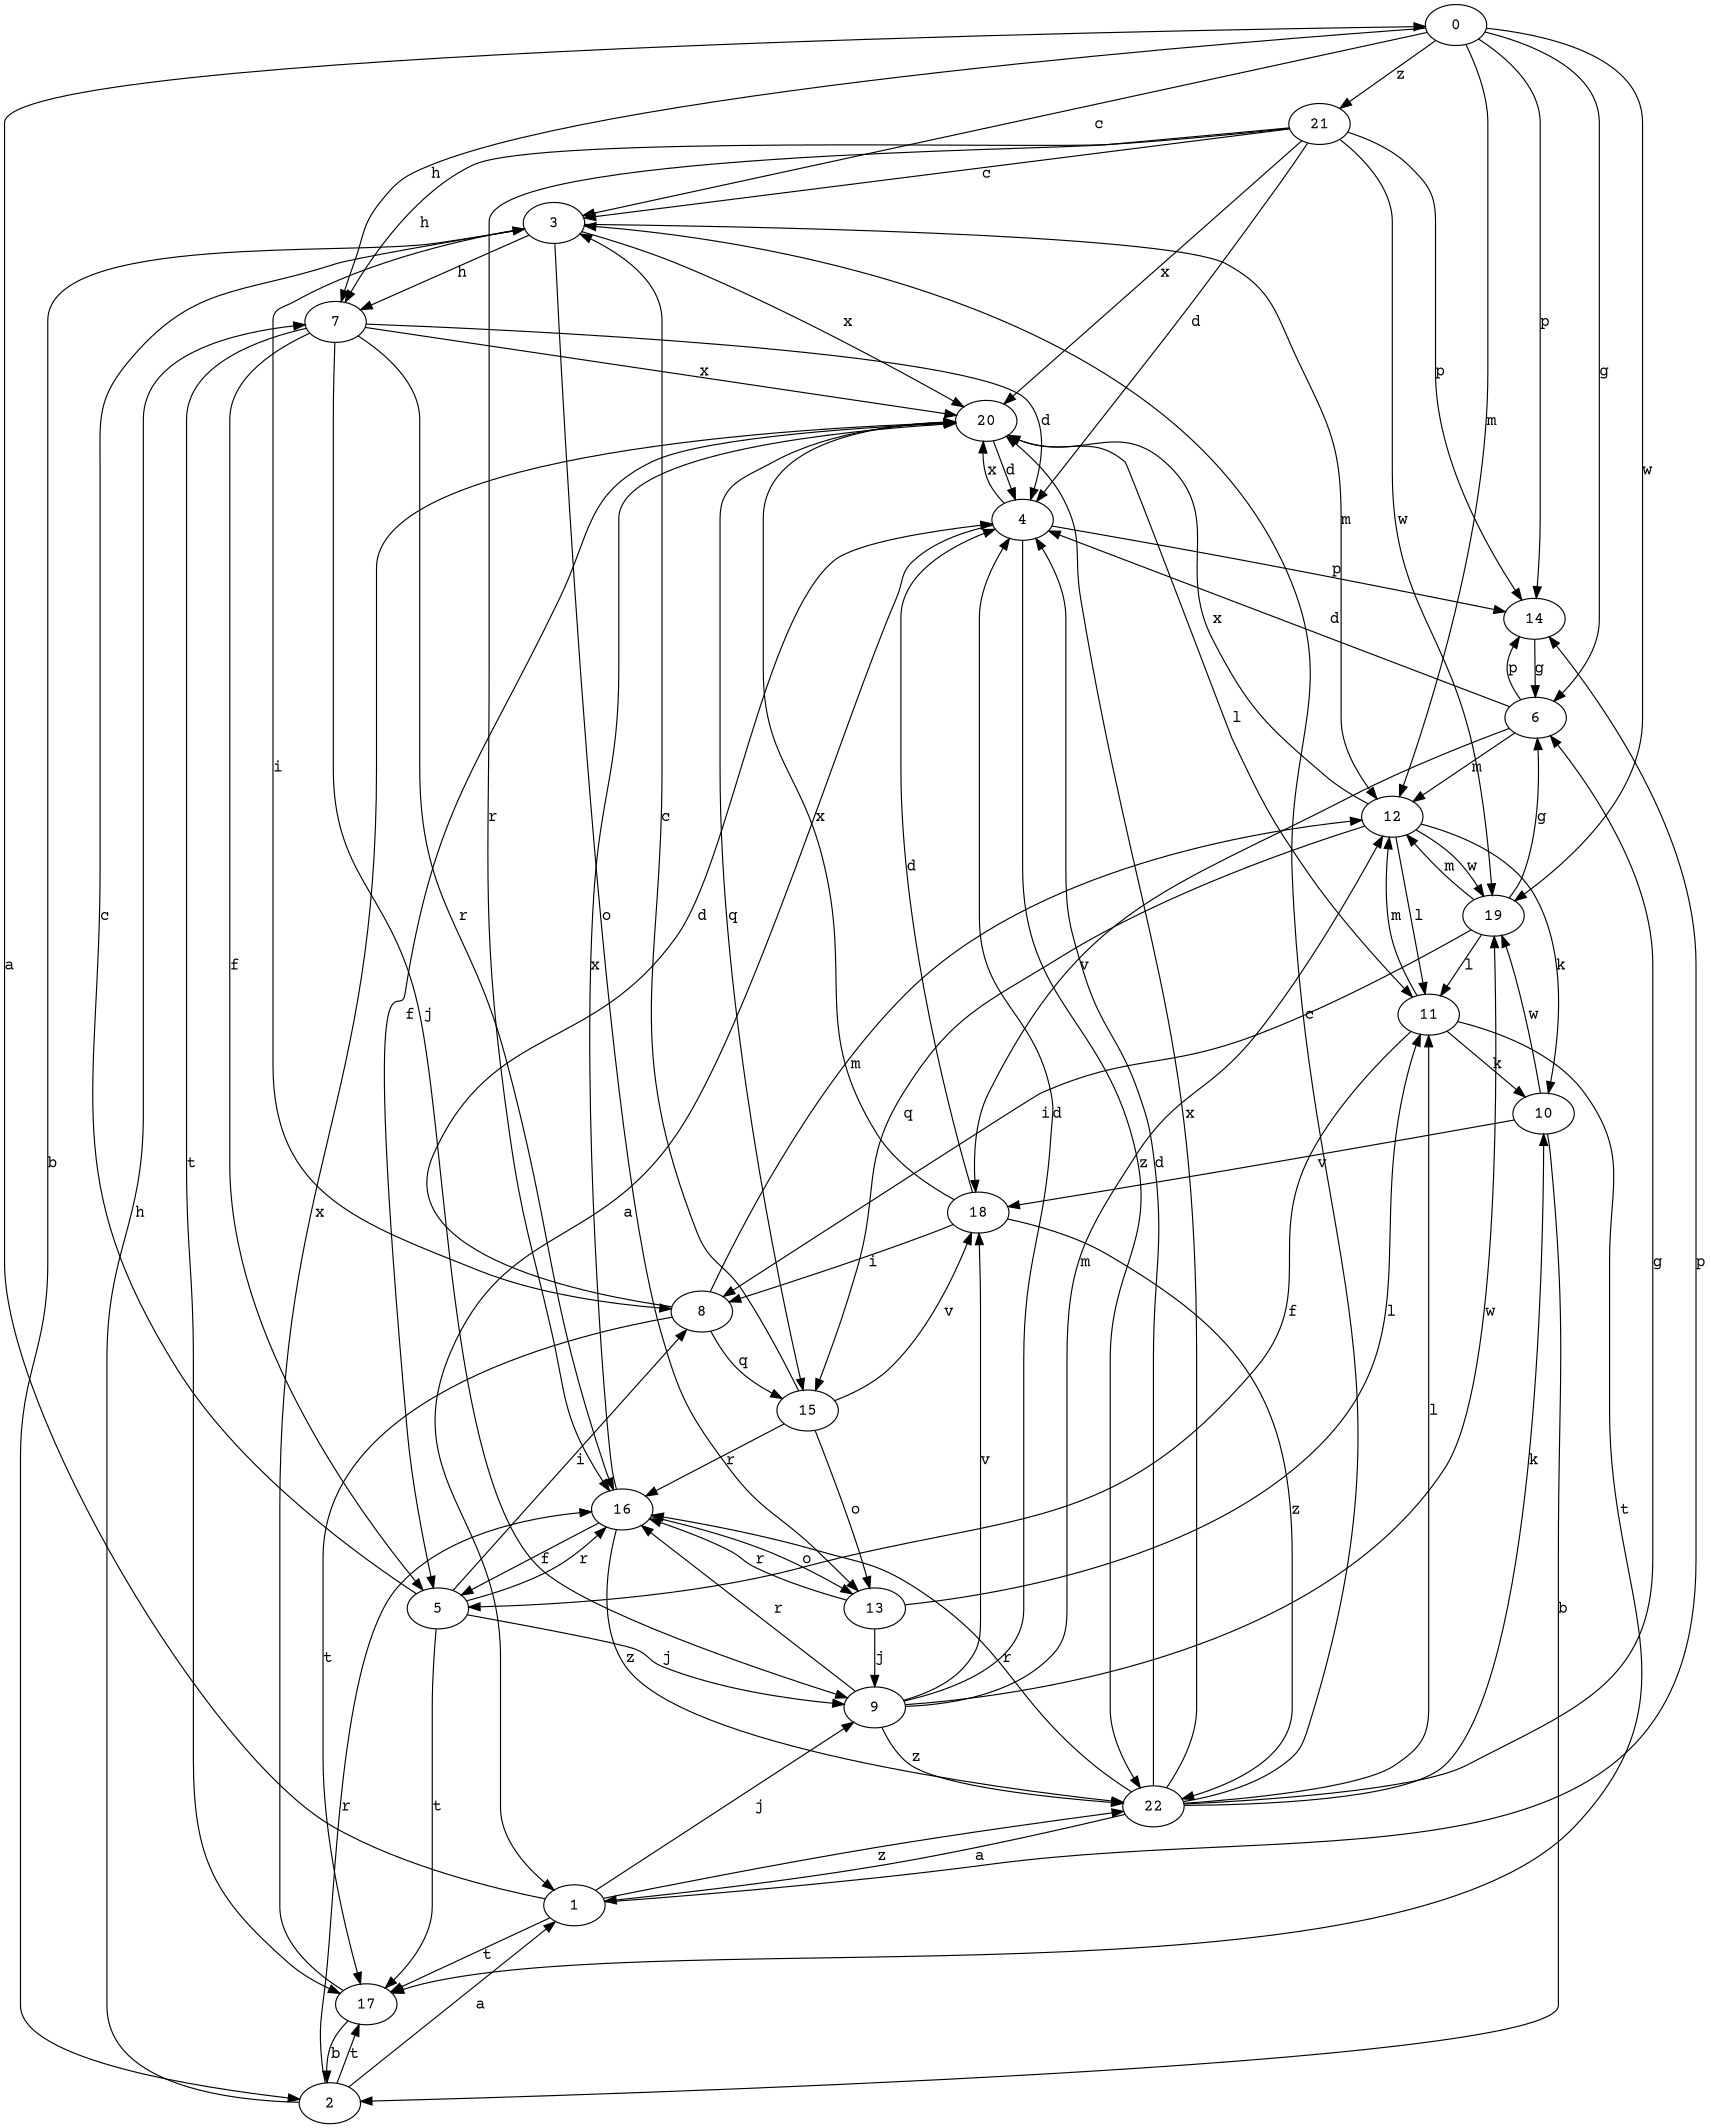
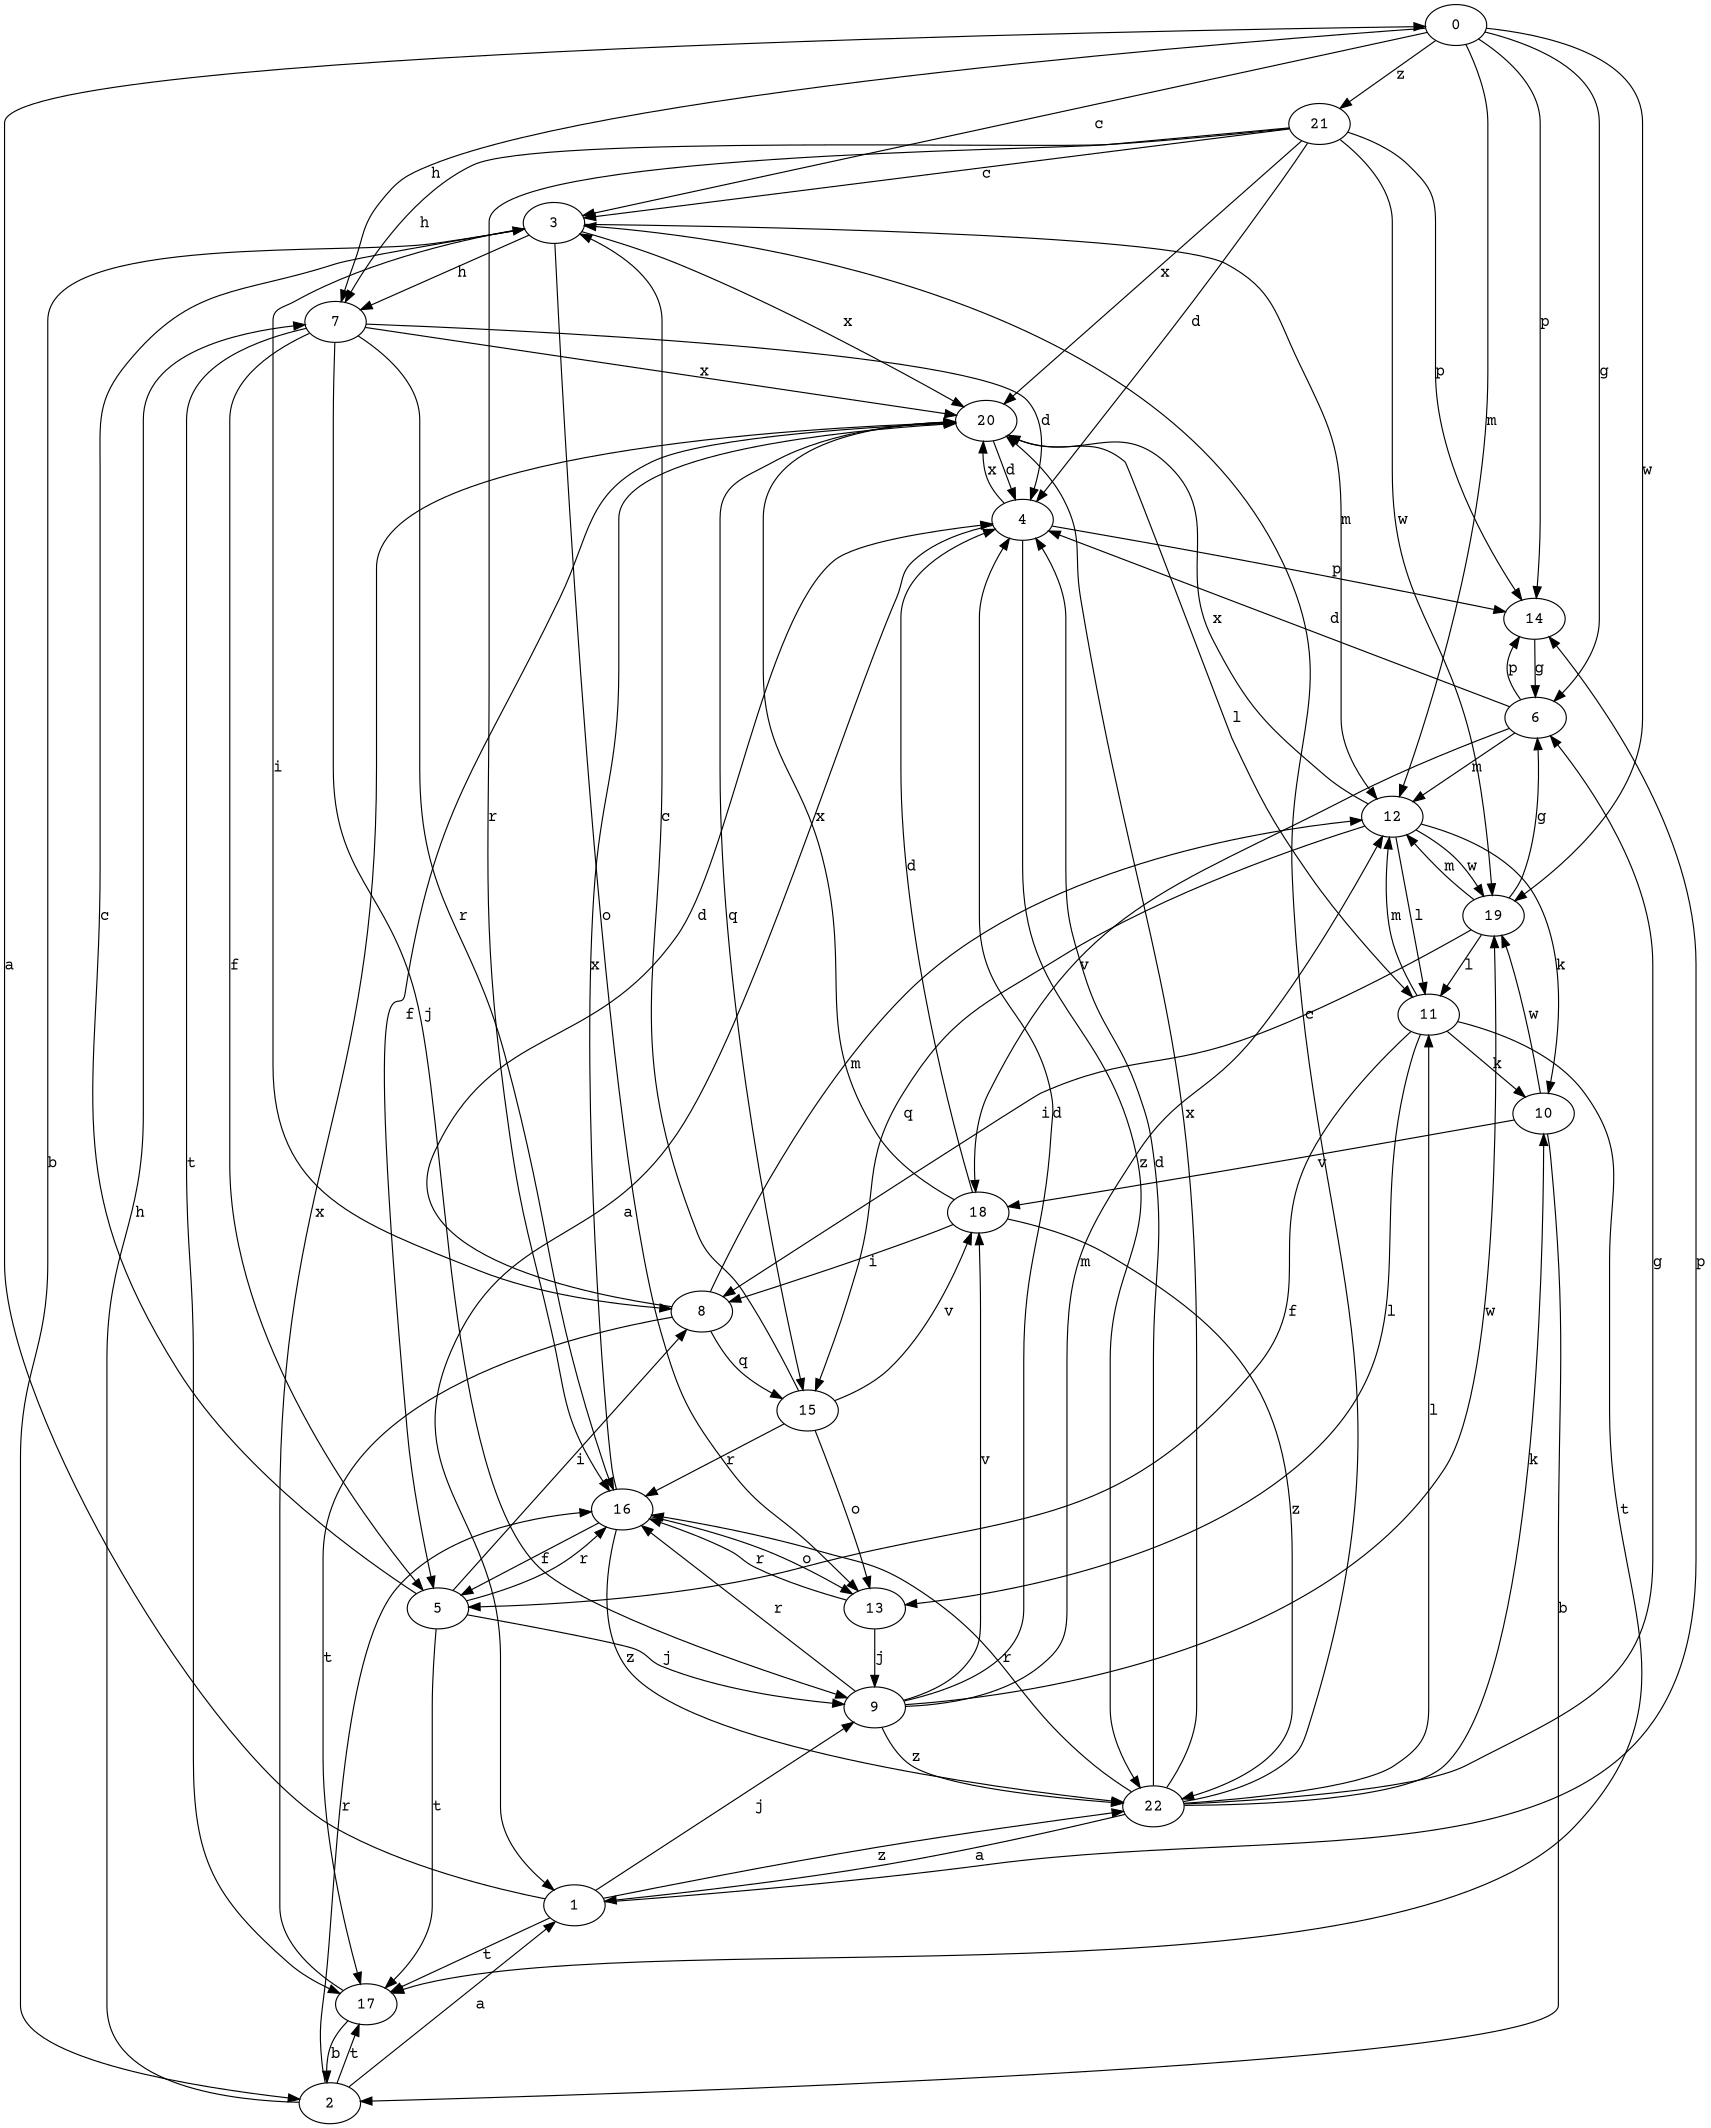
edge "13" -> "11": reversed
